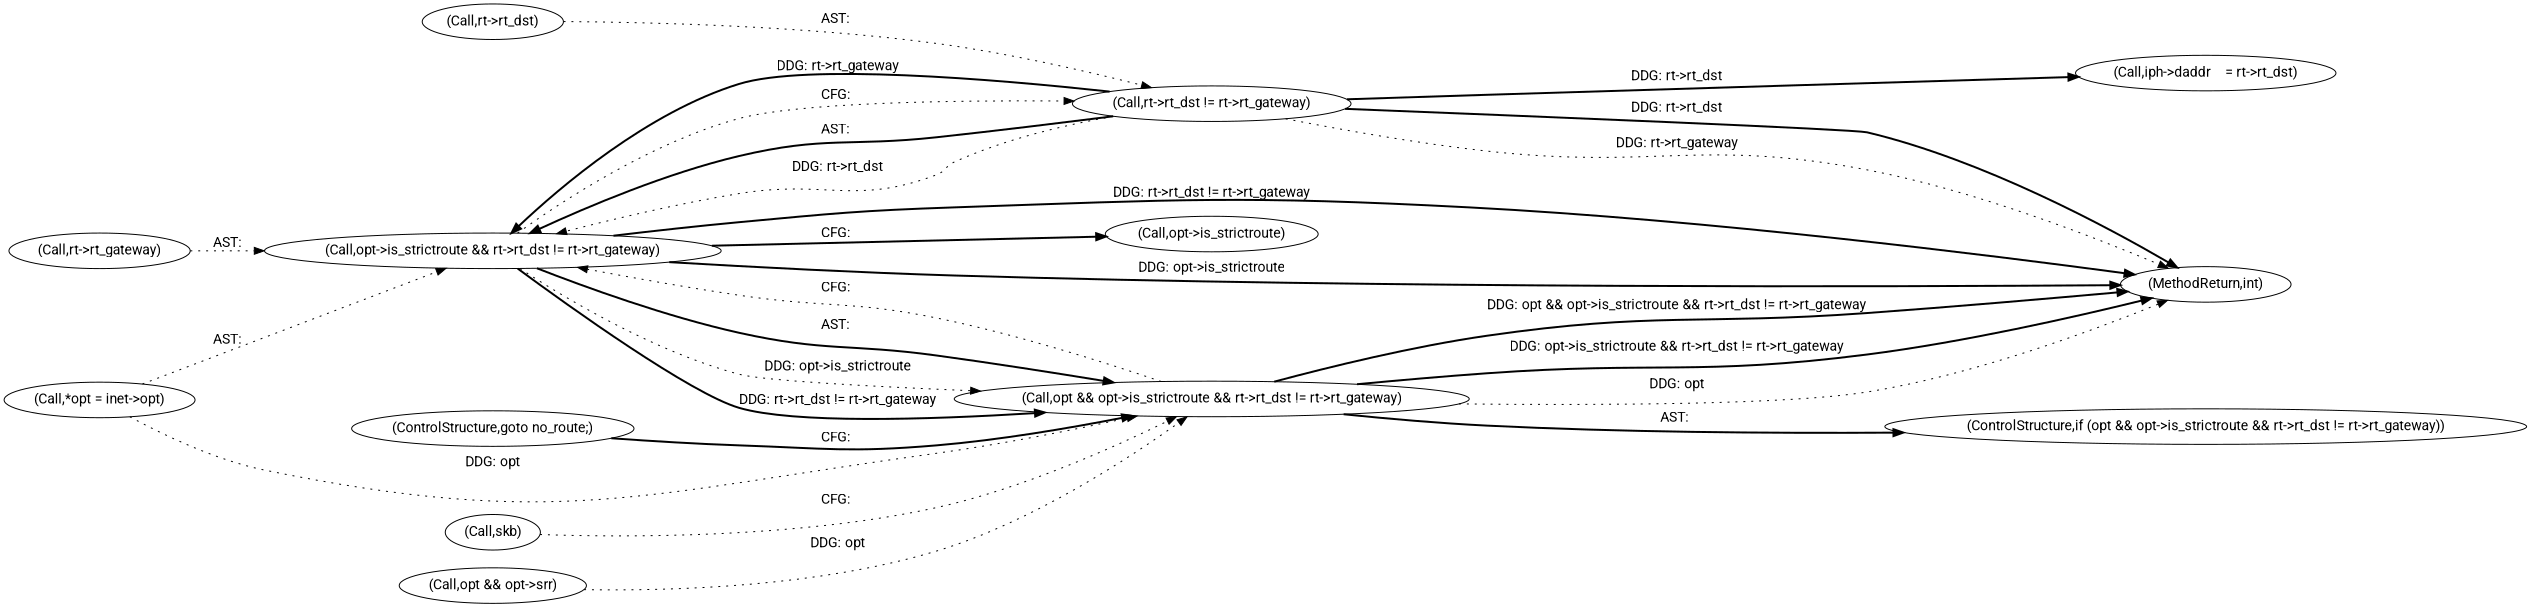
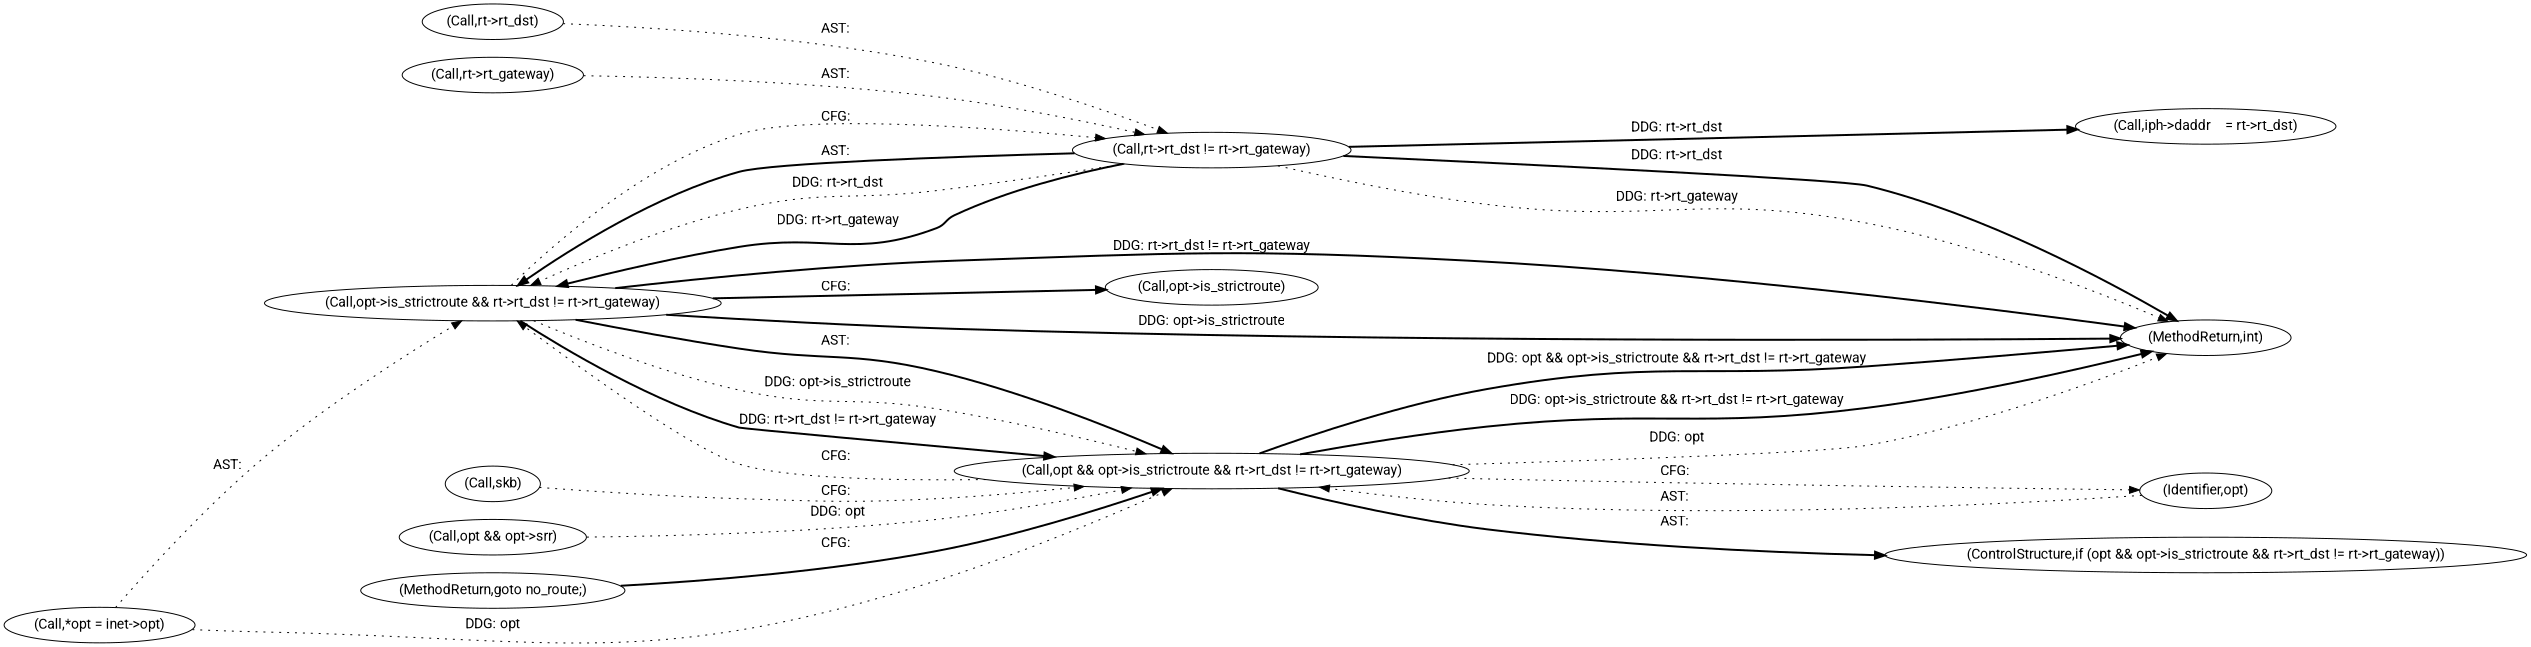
edge "(Call,rt->rt_gateway)" -> "(Call,opt->is_strictroute && rt->rt_dst != rt->rt_gateway)": now "(Call,rt->rt_gateway)" -> "(Call,rt->rt_dst != rt->rt_gateway)"
node "(ControlStructure,goto no_route;)": label "(ControlStructure,goto no_route;)" -> "(MethodReturn,goto no_route;)"
node "(Identifier,opt)": added
